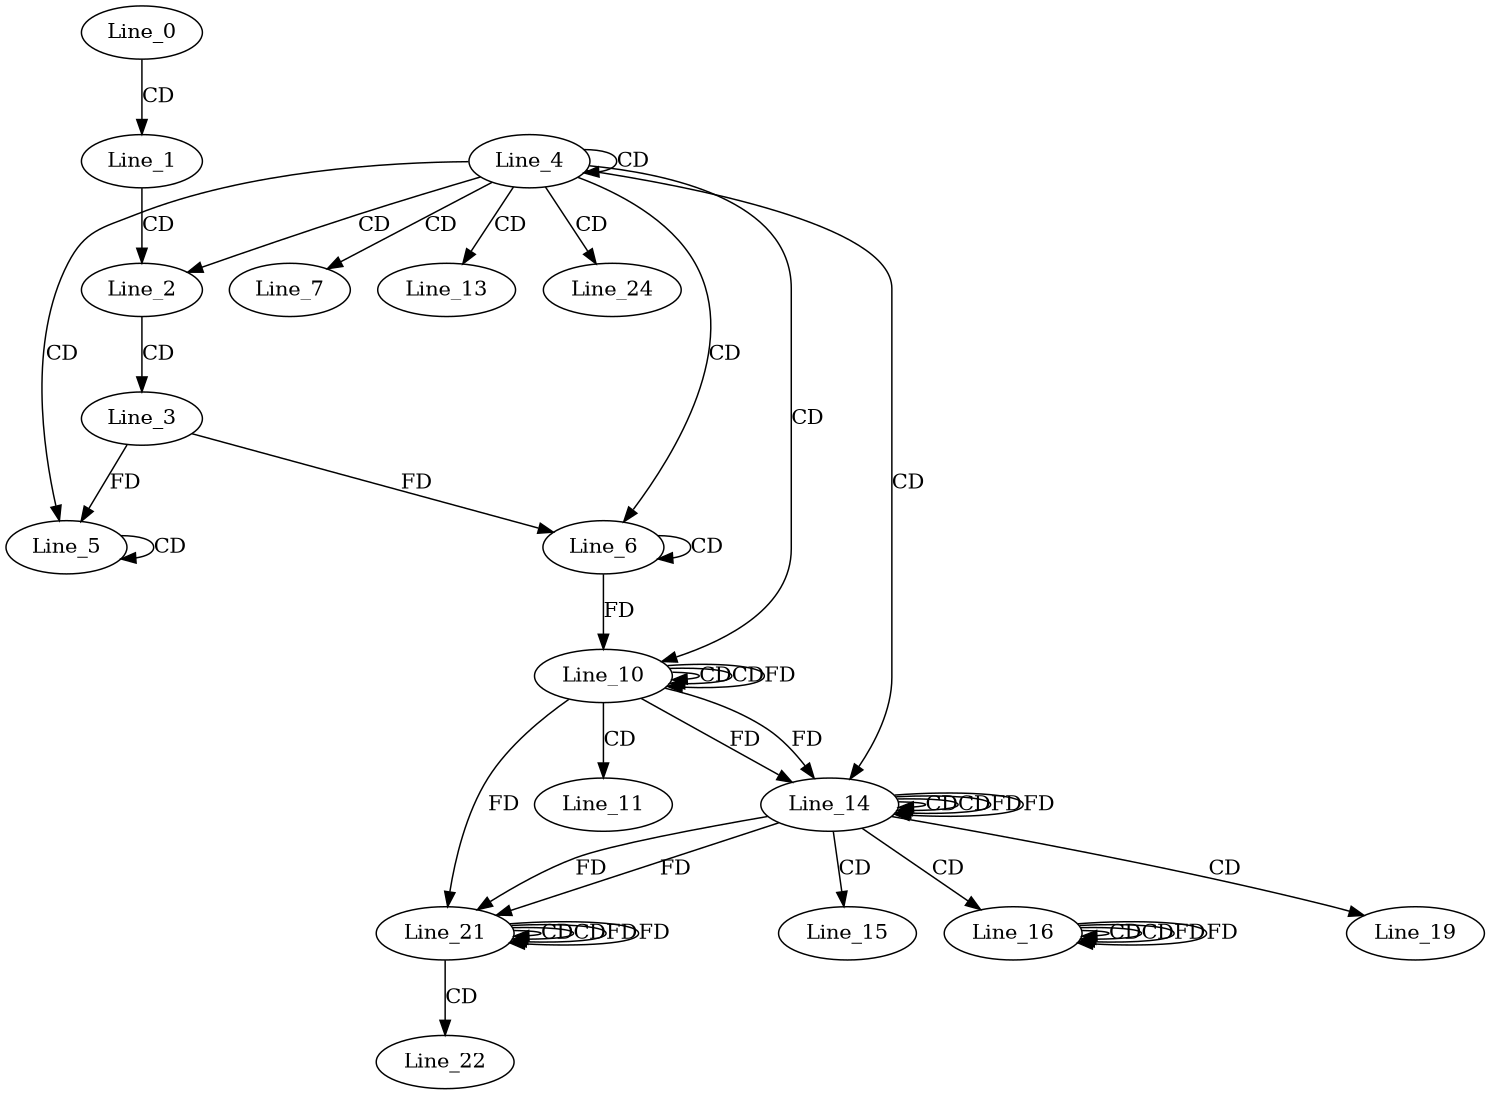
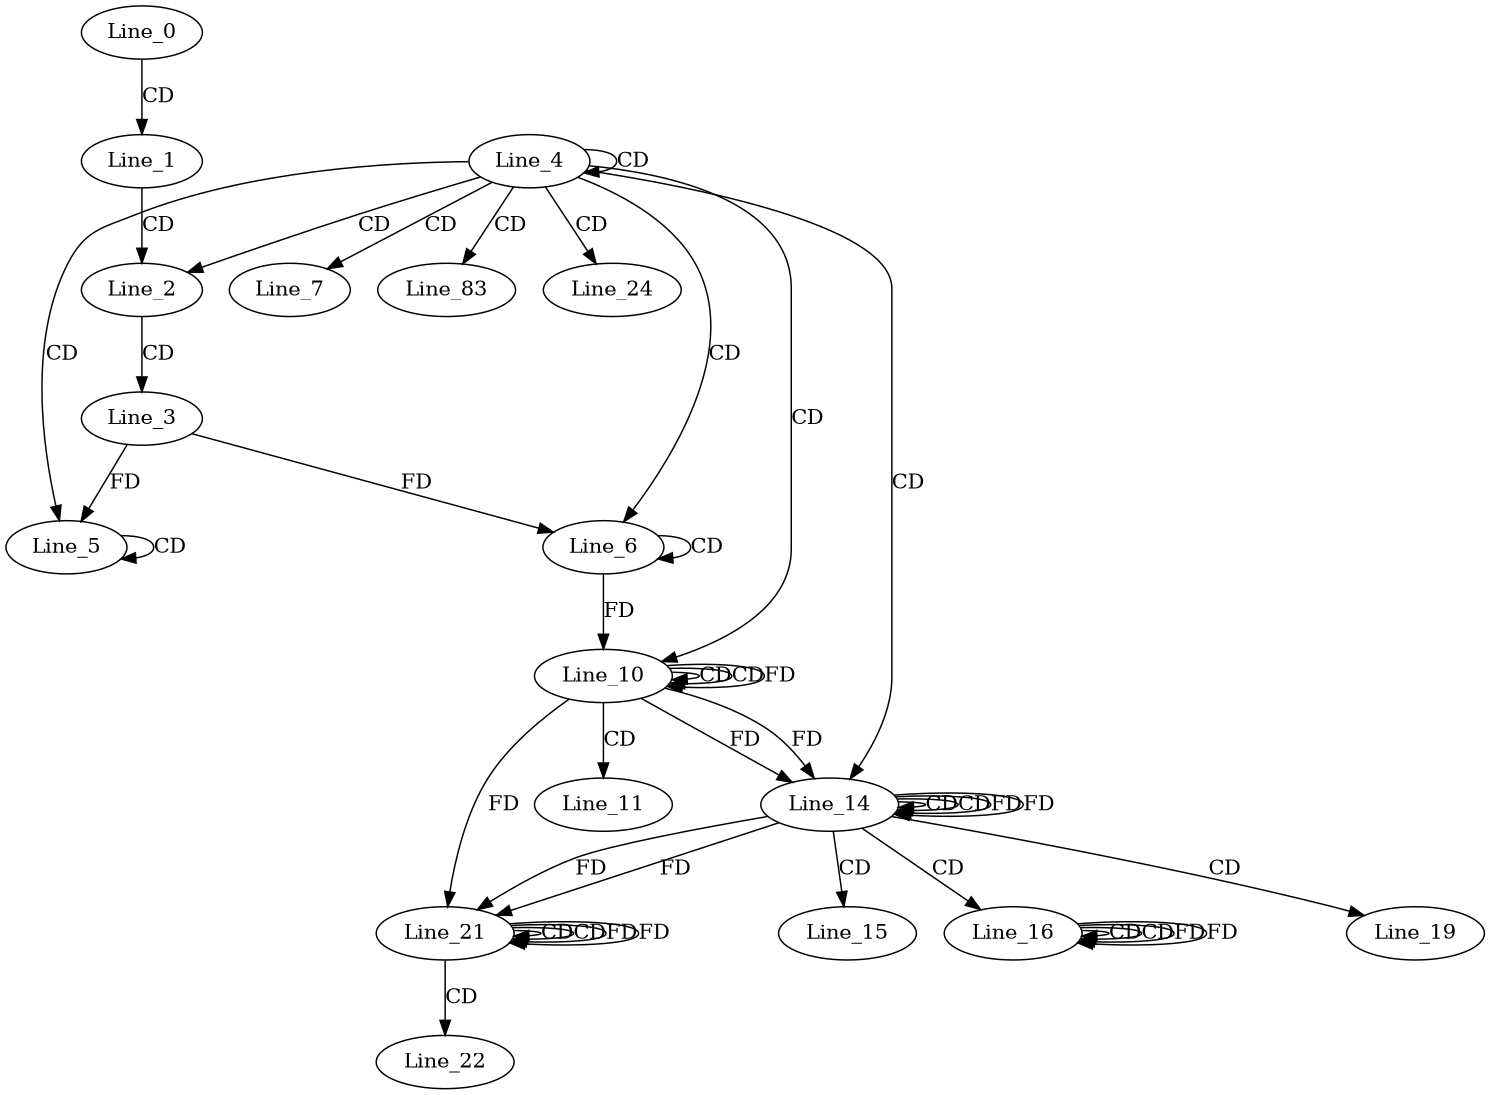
node "Line_13": label "Line_13" -> "Line_83"
